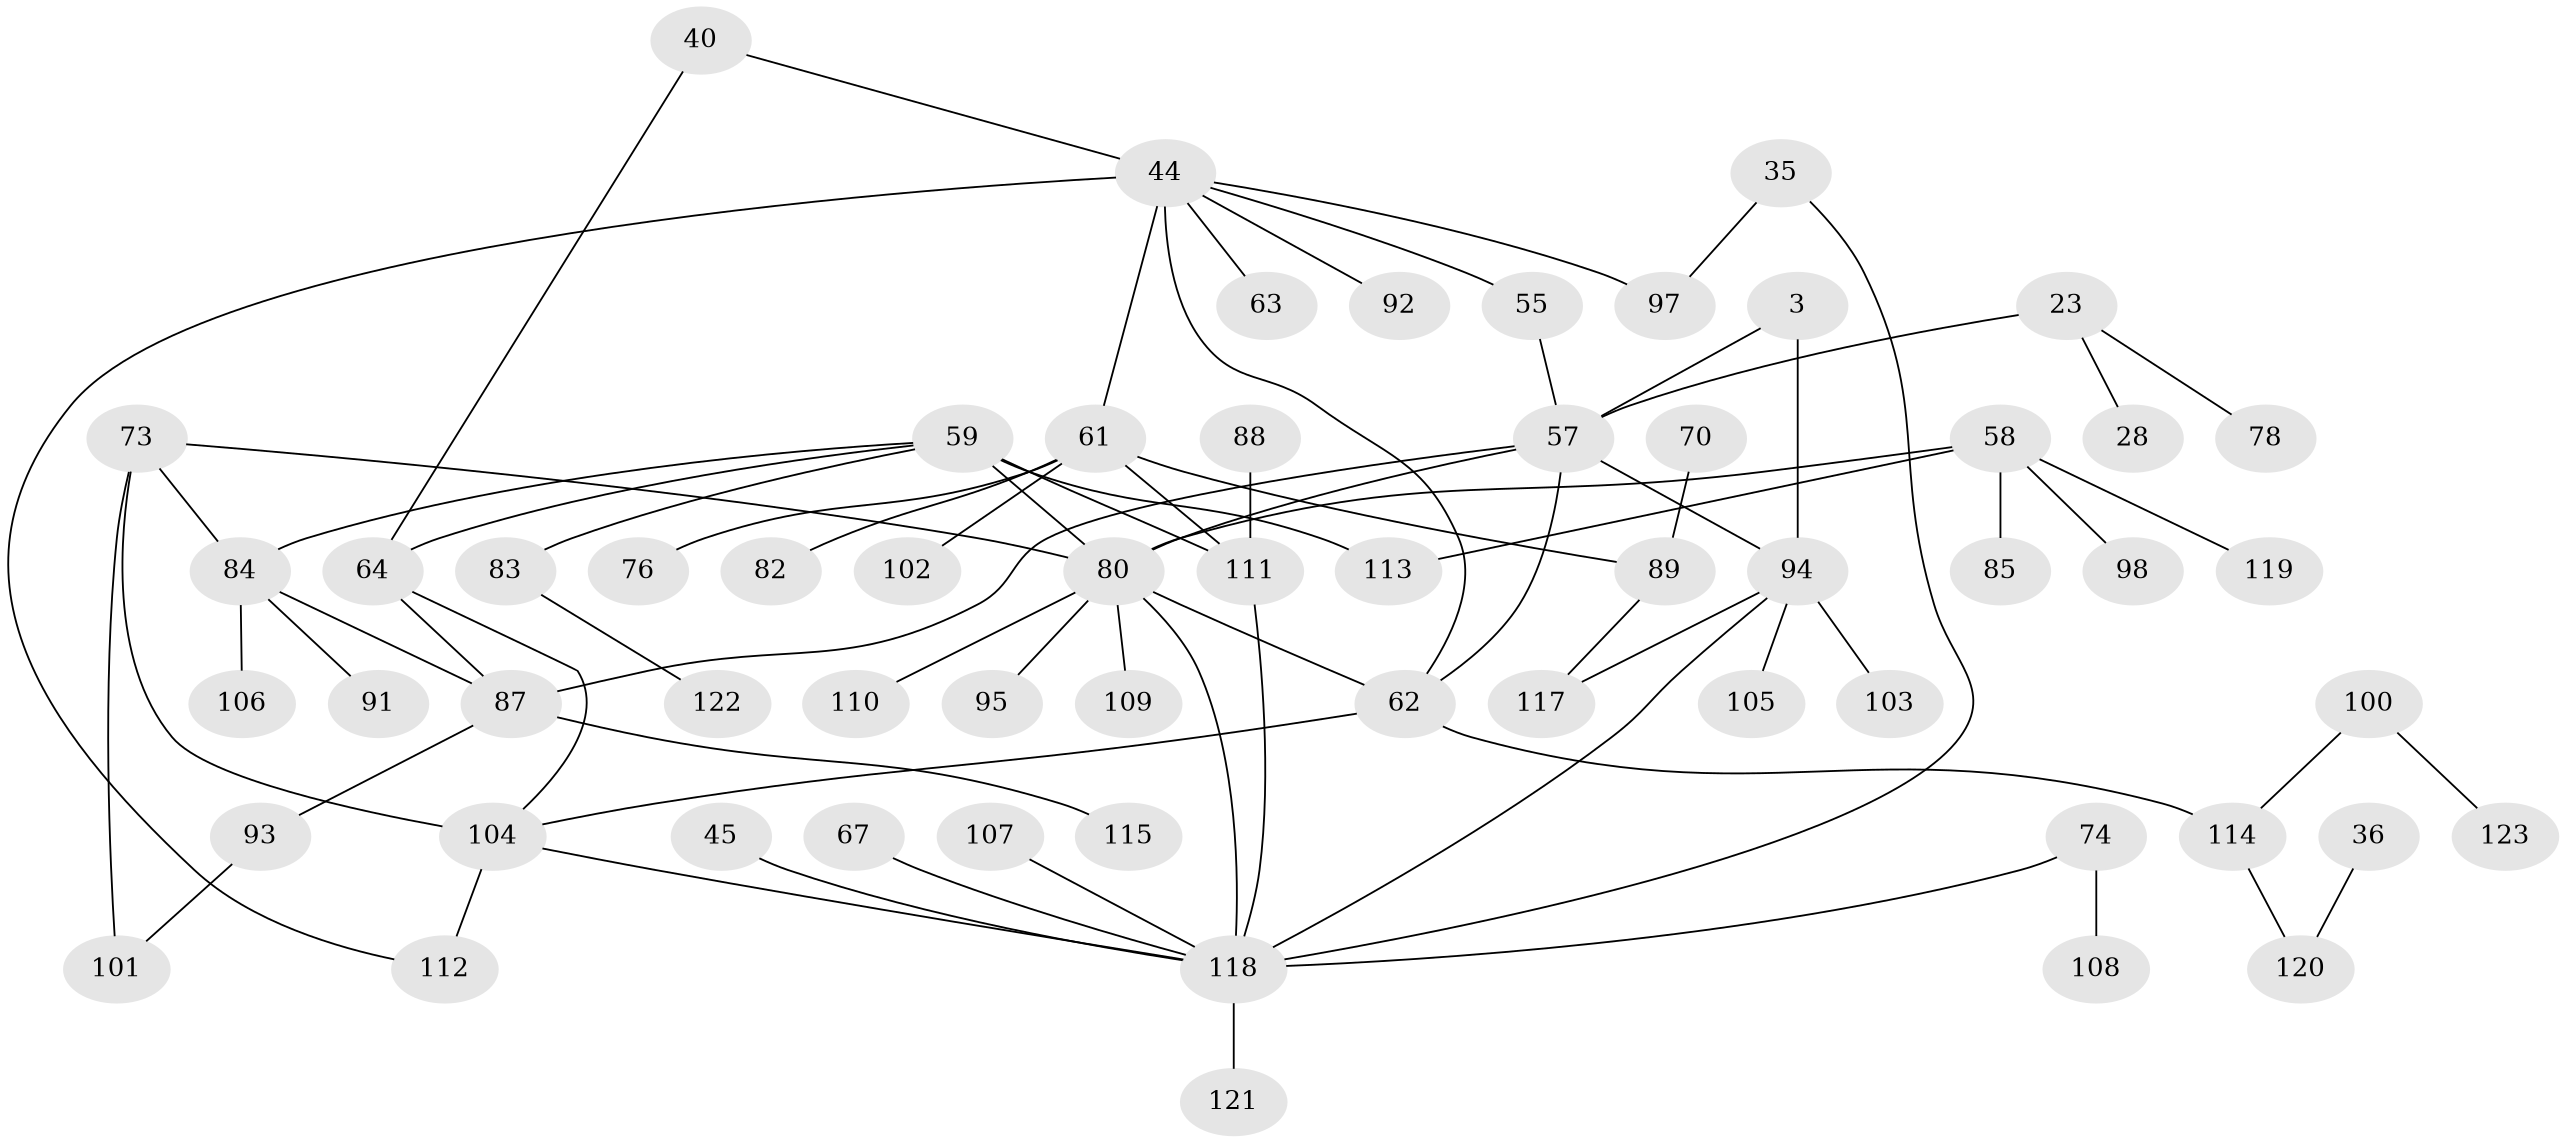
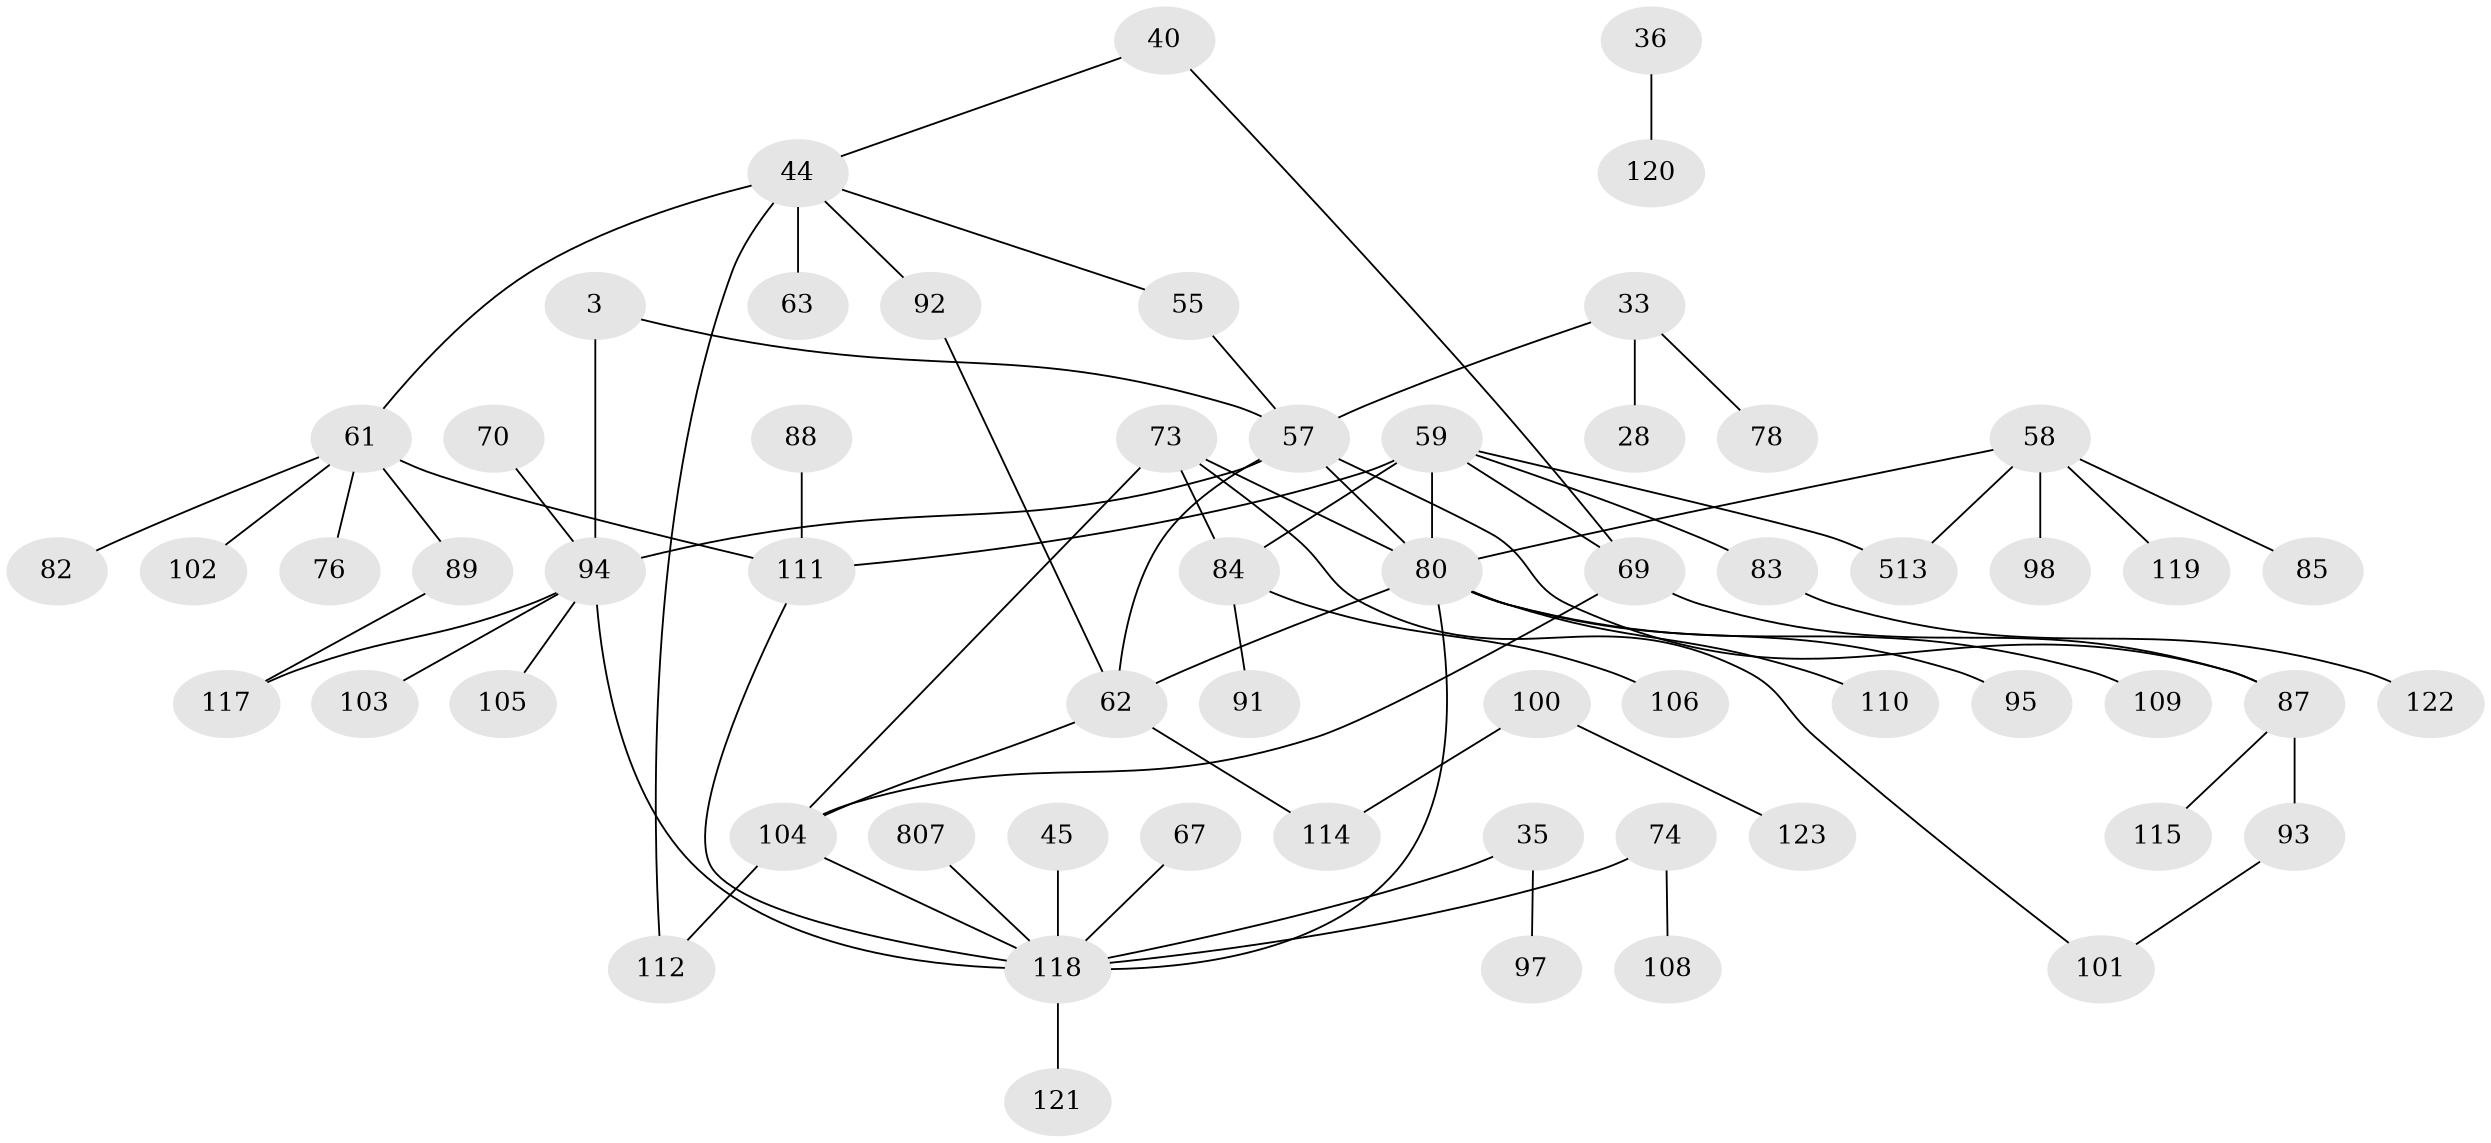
edge "44" -- "97": removed
node "23": label "23" -> "33"
edge "44" -- "62": now "92" -- "62"
edge "70" -- "89": now "70" -- "94"
node "64": label "64" -> "69"
node "113": label "113" -> "513"
edge "84" -- "87": removed
node "107": label "107" -> "807"
edge "114" -- "120": removed
